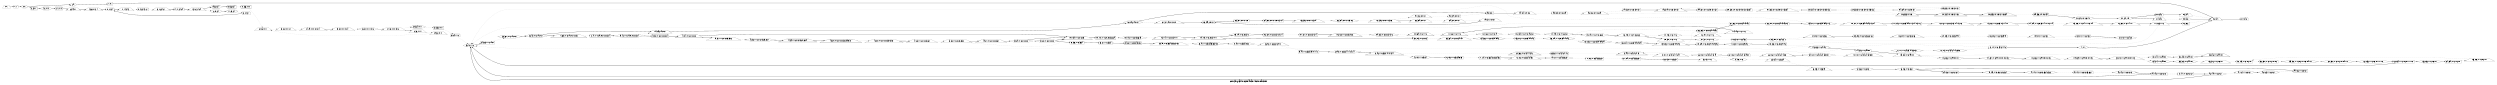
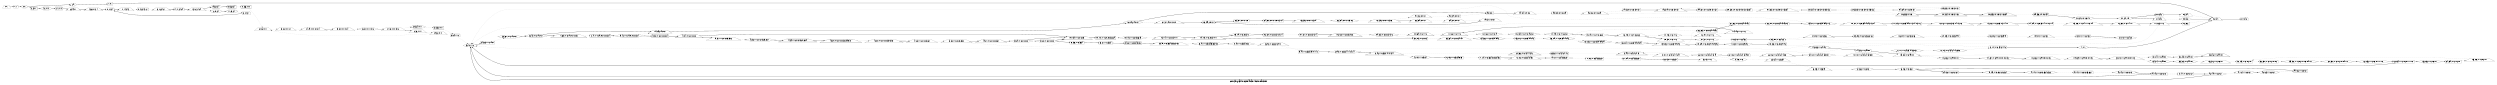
node "85, 154: 17 18 58 59": label "85, 154: 17 18 58 59" -> "85, 134: 17 18 58 59"
